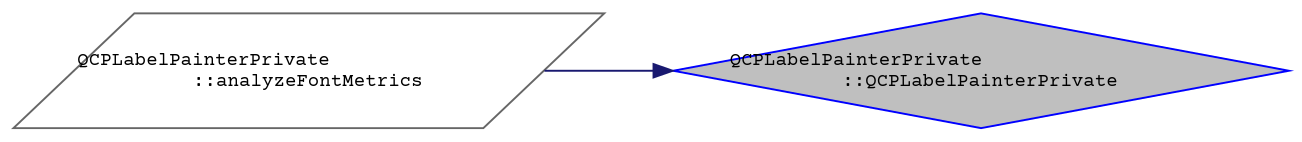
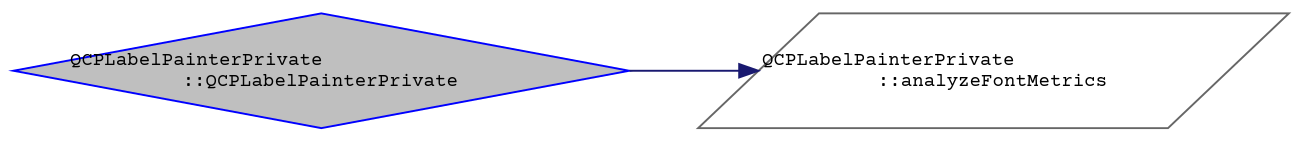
edge "QCPLabelPainterPrivate ::analyzeFontMetrics" -> "QCPLabelPainterPrivate ::QCPLabelPainterPrivate": reversed
